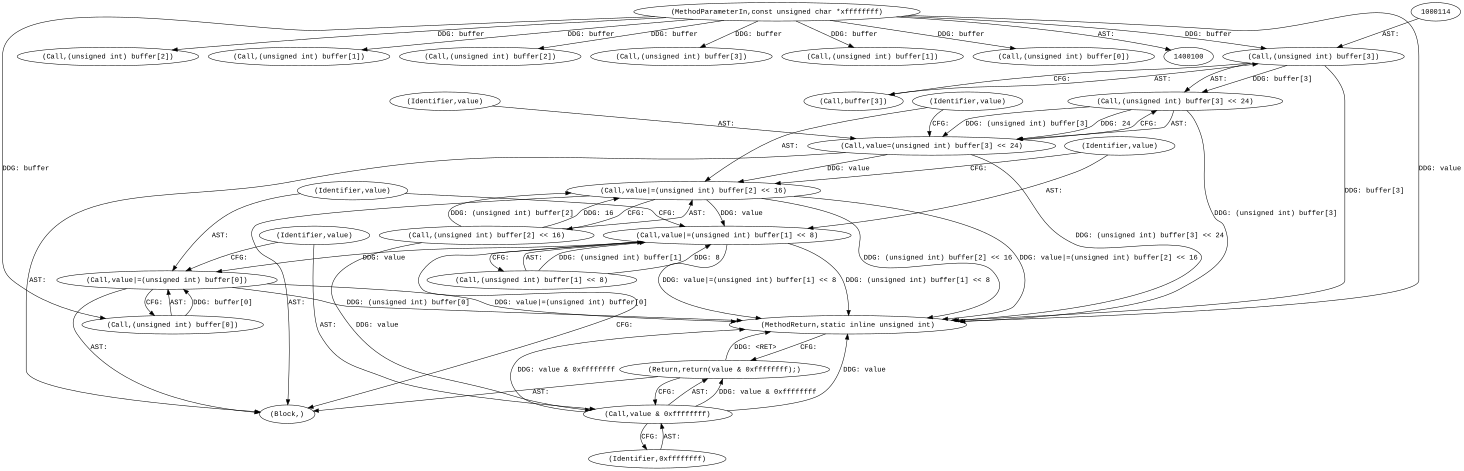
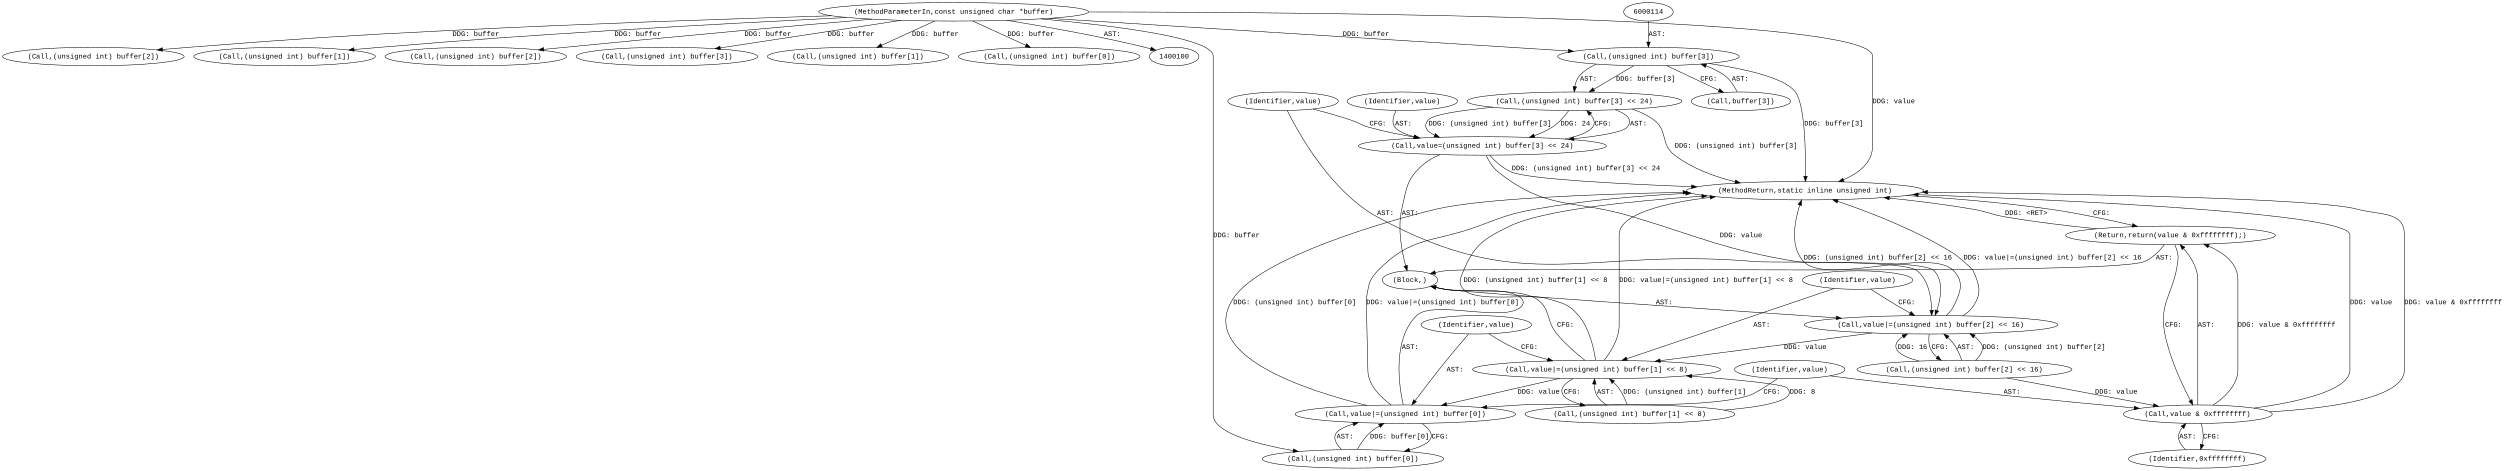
node "(MethodParameterIn,const unsigned char *xffffffff)": label "(MethodParameterIn,const unsigned char *xffffffff)" -> "(MethodParameterIn,const unsigned char *buffer)"
node "1000114": label "1000114" -> "6000114"
edge "(Call,value|=(unsigned int) buffer[2] << 16)" -> "(Block,)": reversed
